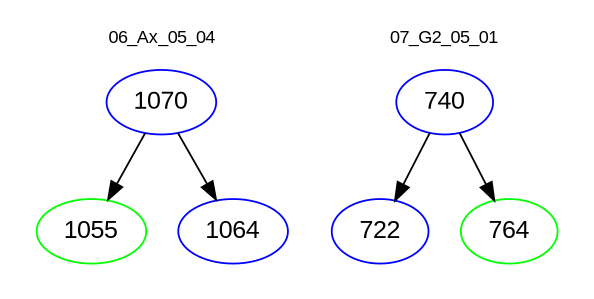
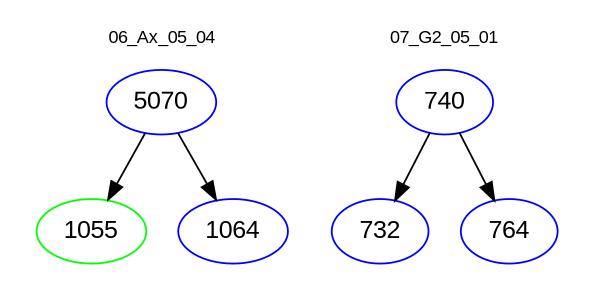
node "1070": label "1070" -> "5070"
node "722": label "722" -> "732"
node "764": color green -> blue
